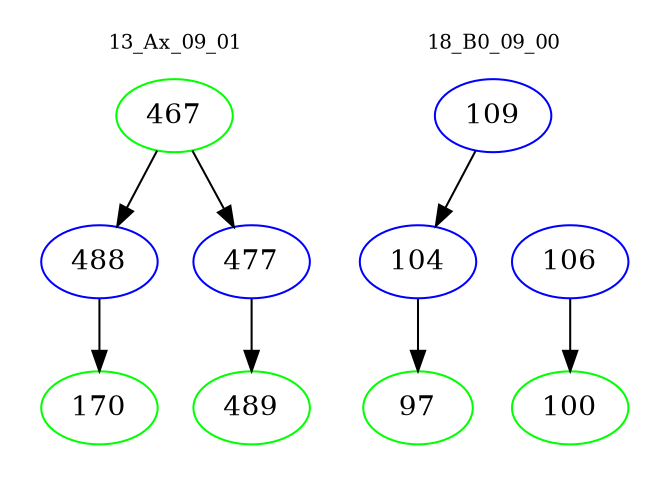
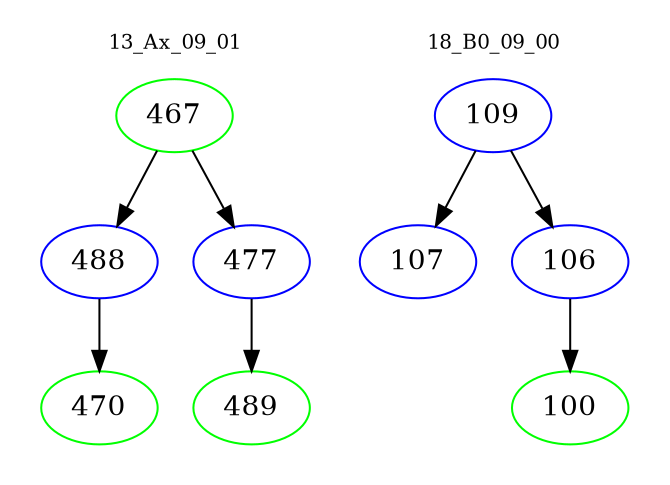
edge "109" -> "106": added
node "104": label "104" -> "107"
node "170": label "170" -> "470"
node "97": removed
